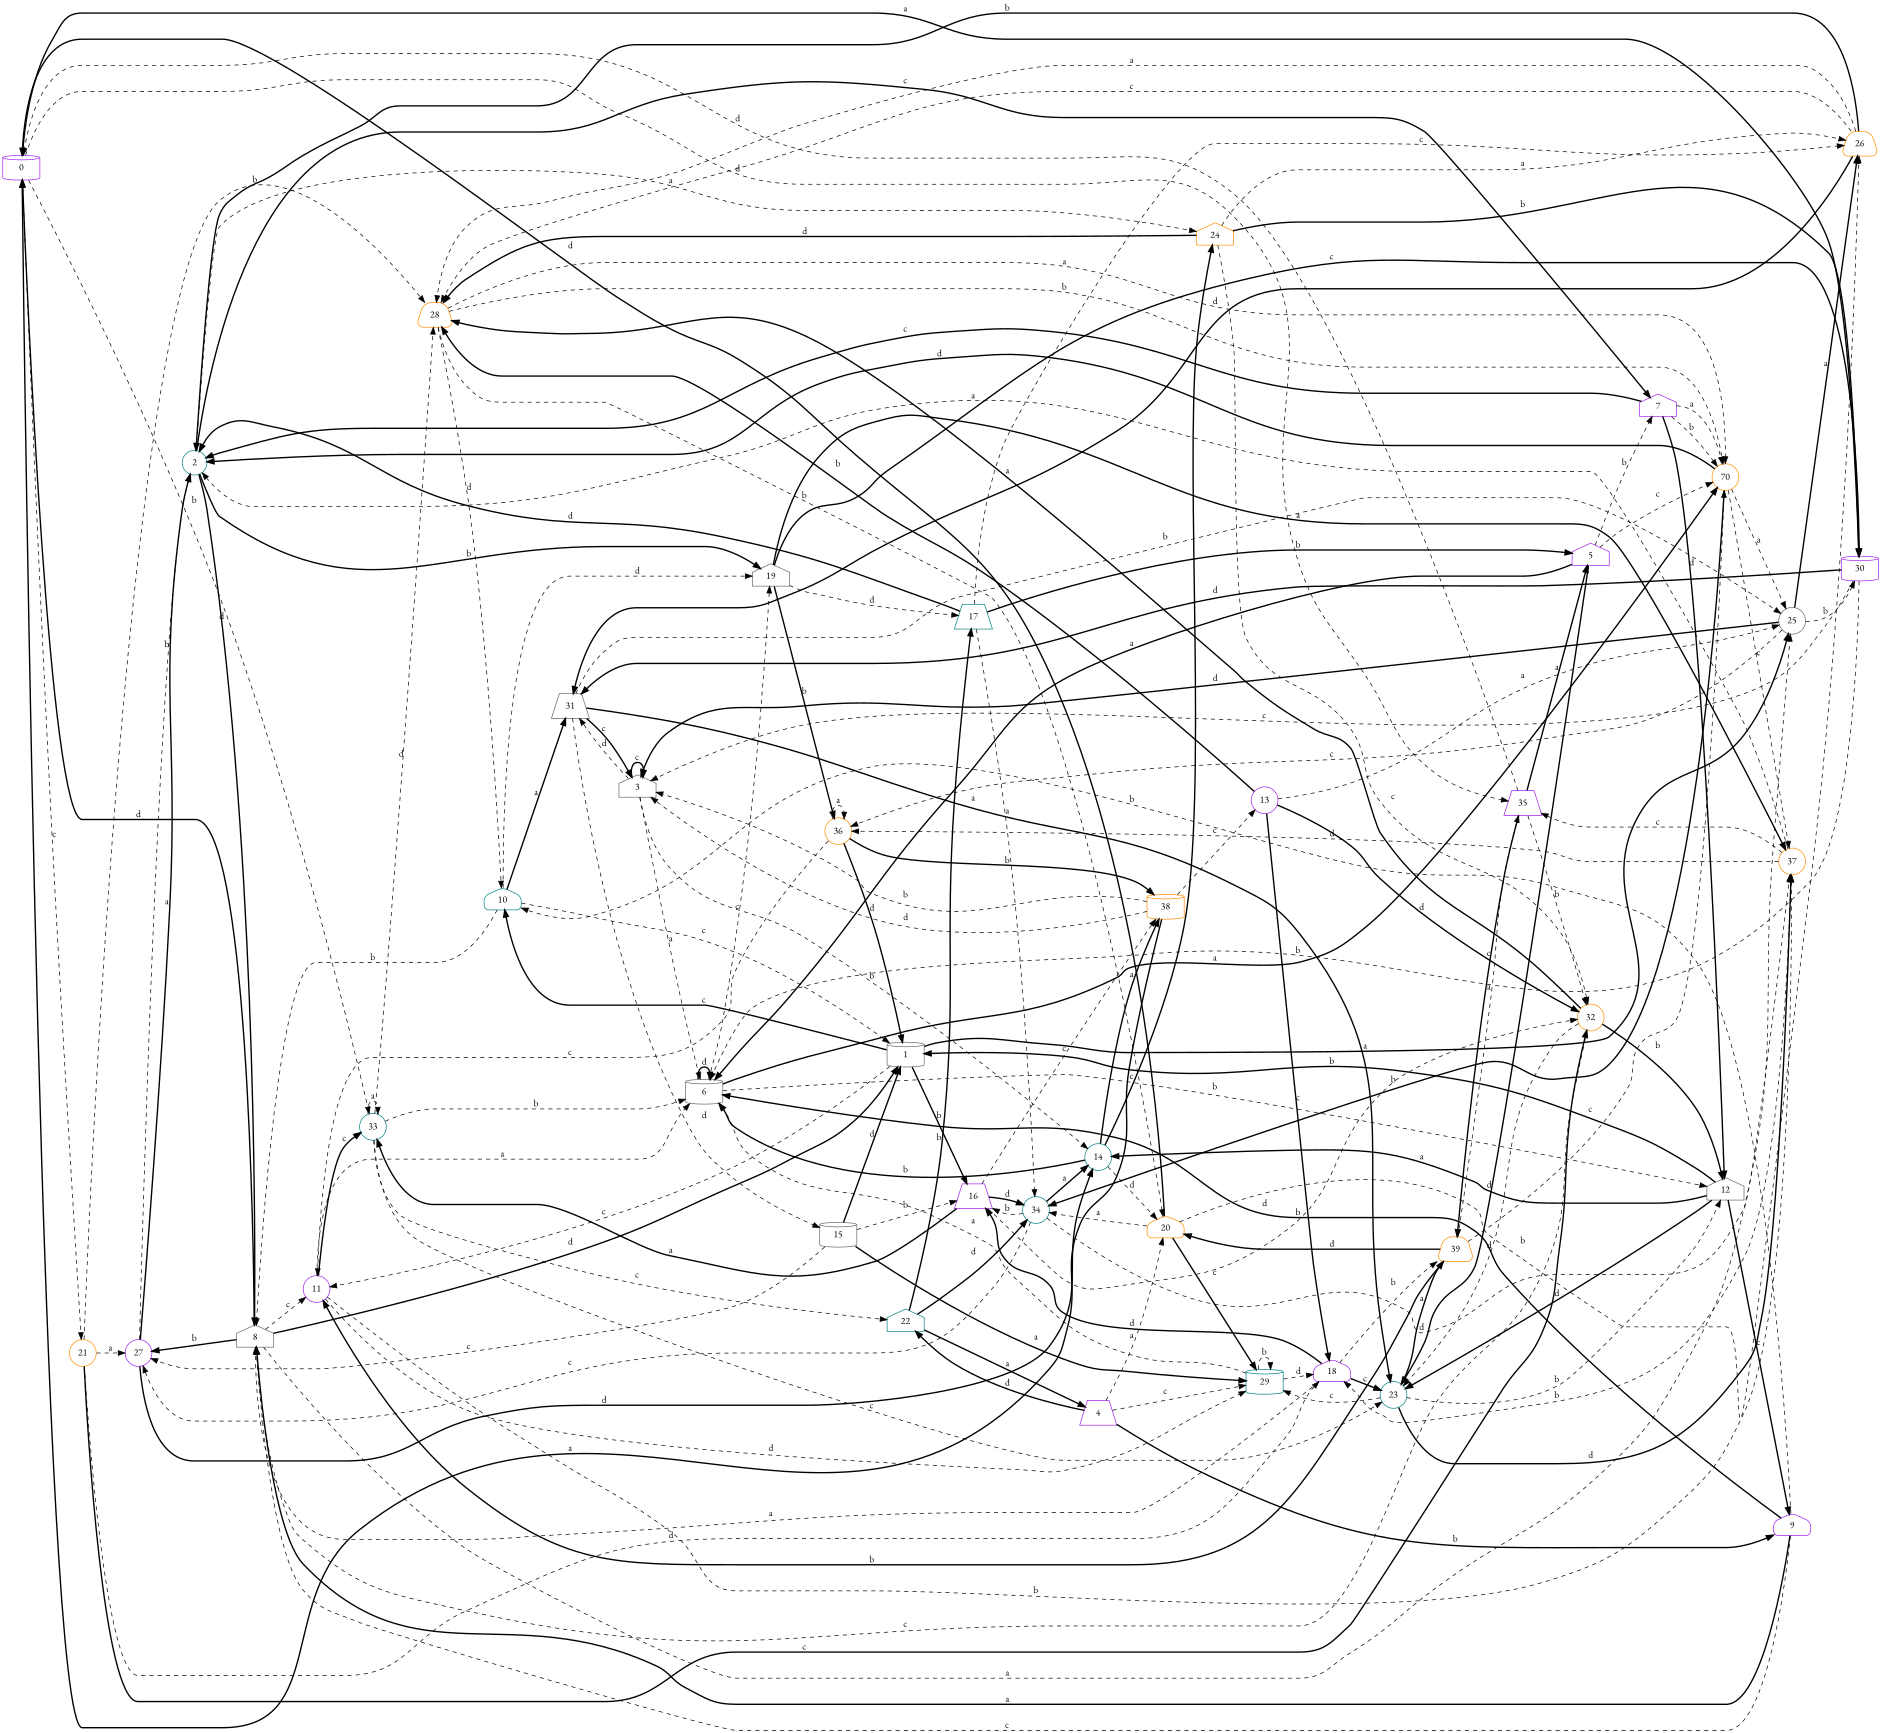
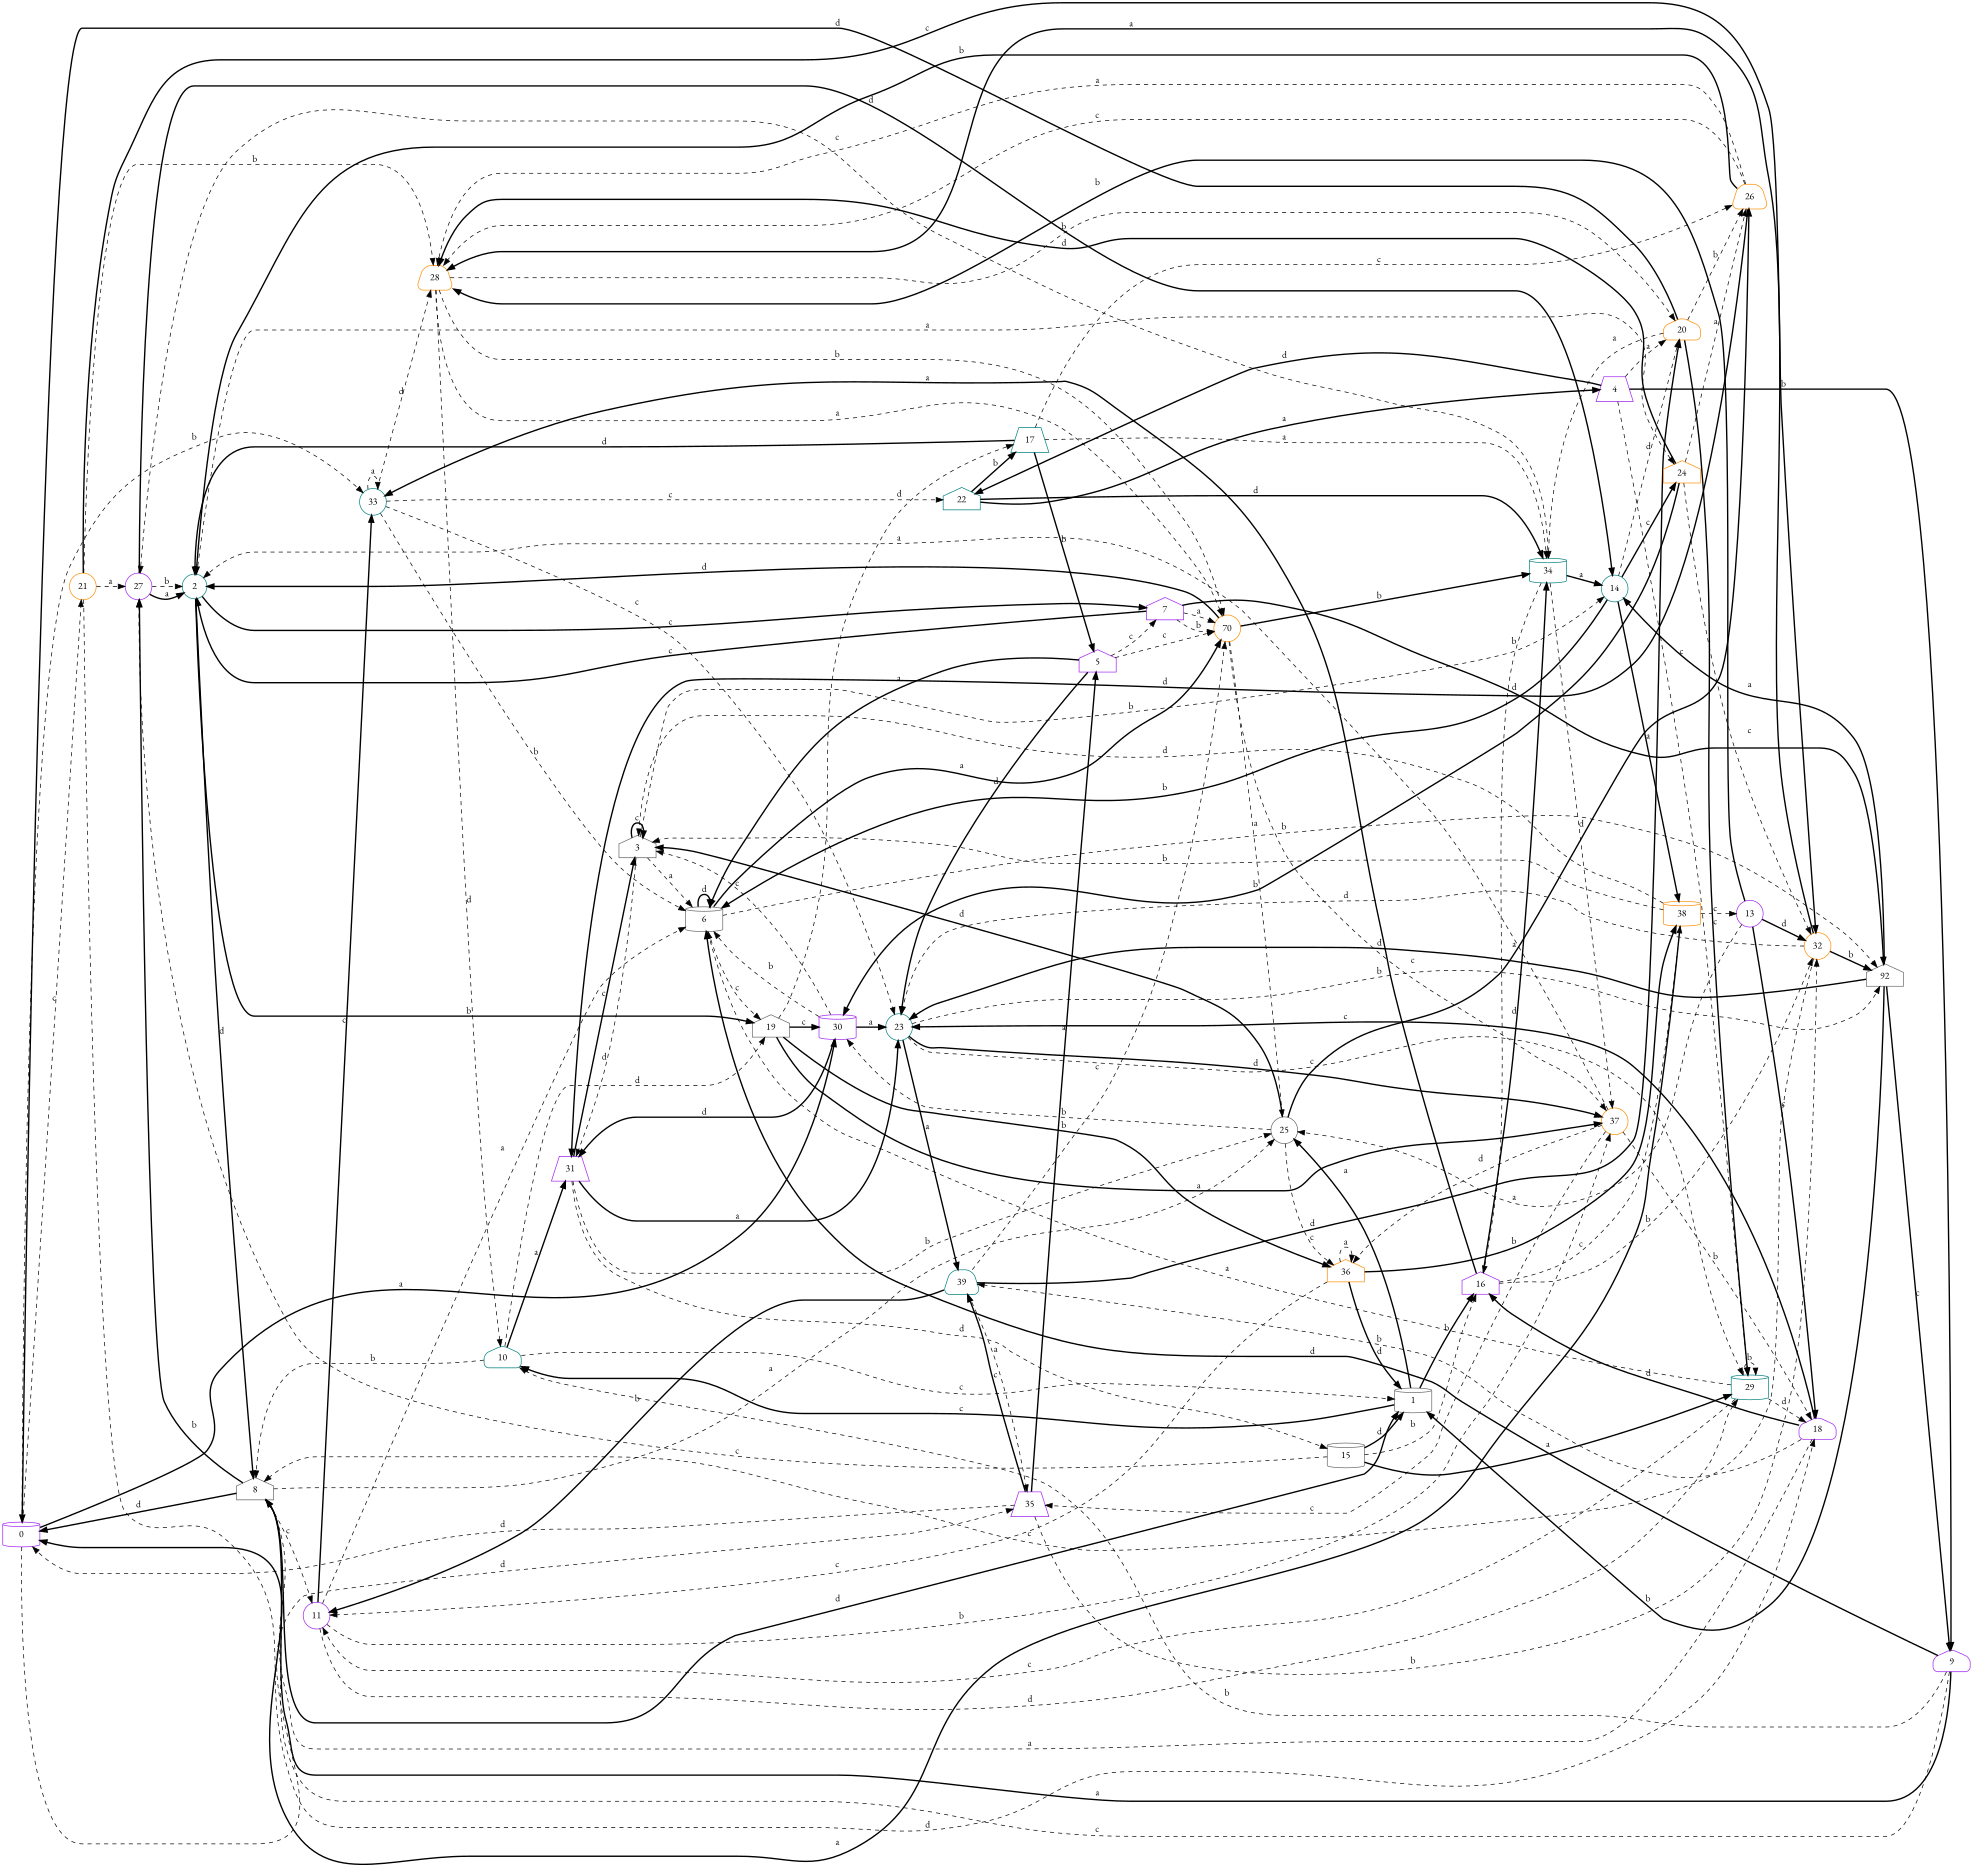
edge "5" -> "7": label "b" -> "c"
node "31": color gray40 -> purple
node "36": shape circle -> house
edge "30" -> "23": added, label "a"
node "12": label "12" -> "92"
node "16": shape trapezium -> house
edge "1" -> "11": now "29" -> "11"
node "34": shape circle -> cylinder
node "39": color darkorange -> teal
